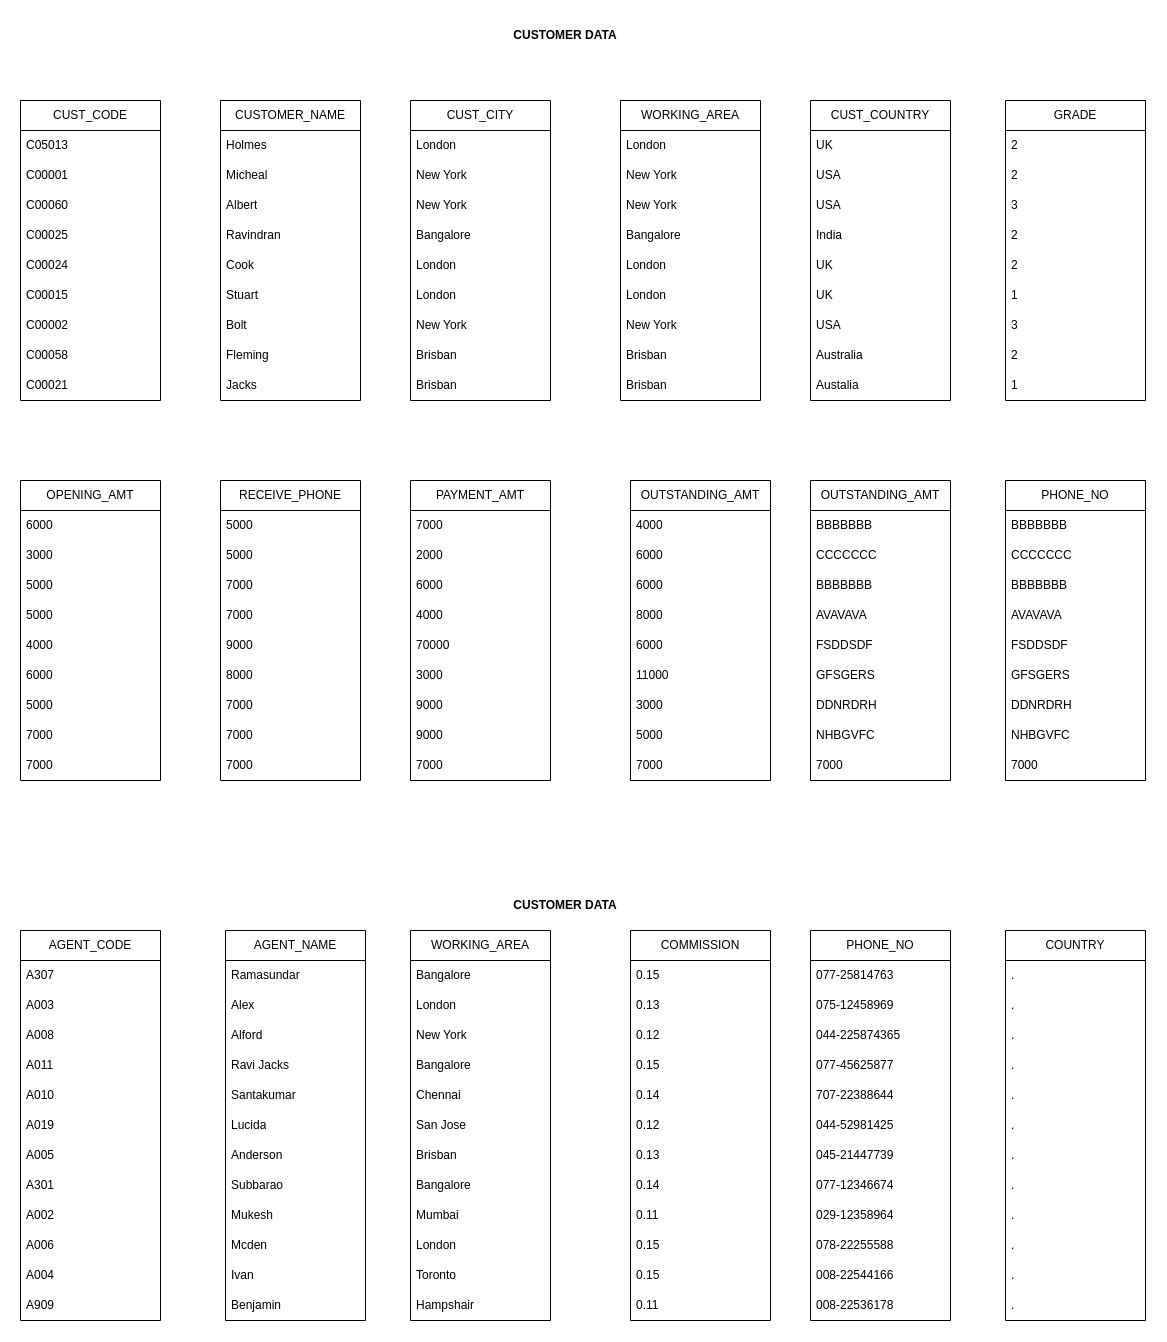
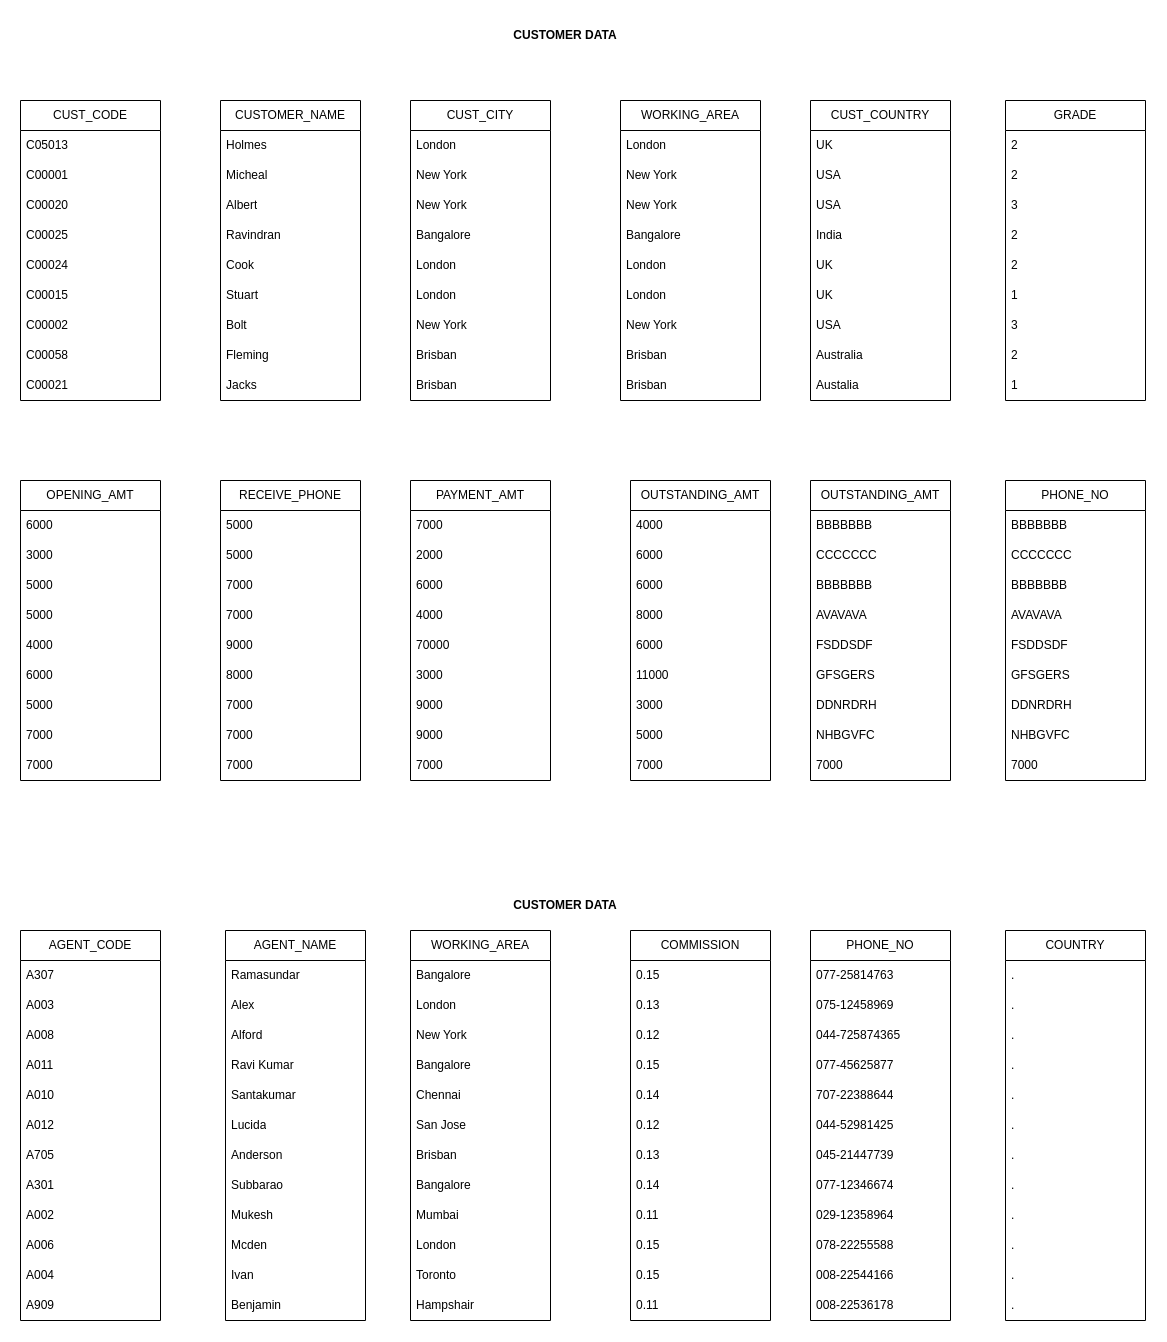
node "C00060": label "C00060" -> "C00020"
node "044-225874365": label "044-225874365" -> "044-725874365"
node "Ravi Jacks": label "Ravi Jacks" -> "Ravi Kumar"
node "A019": label "A019" -> "A012"
node "A005": label "A005" -> "A705"
